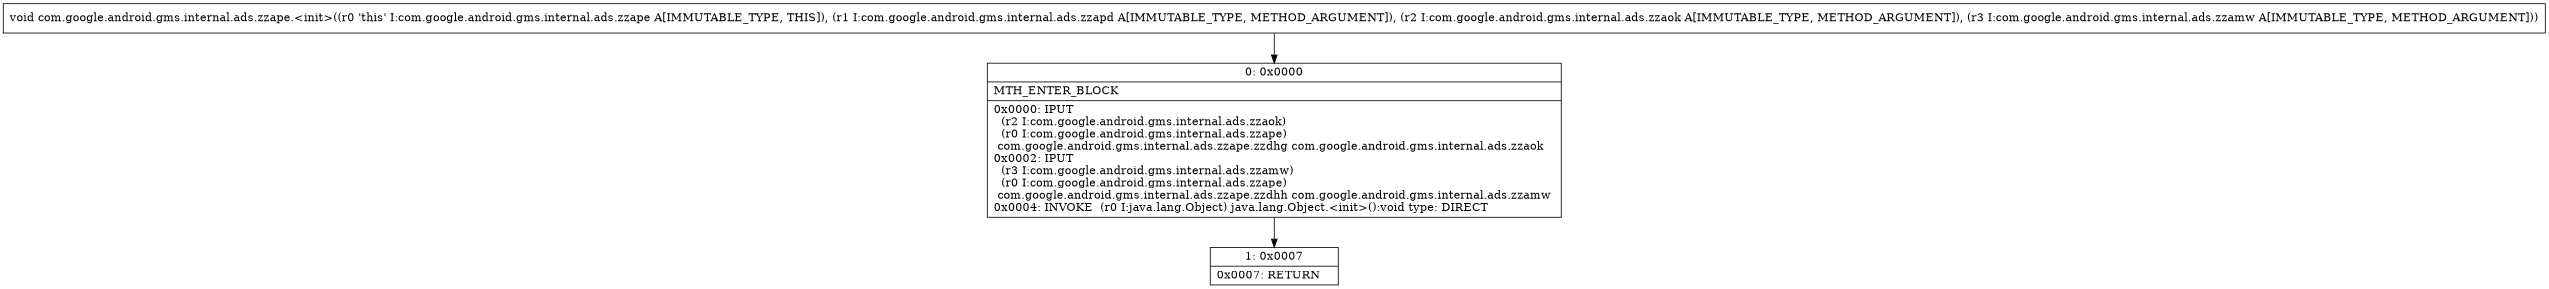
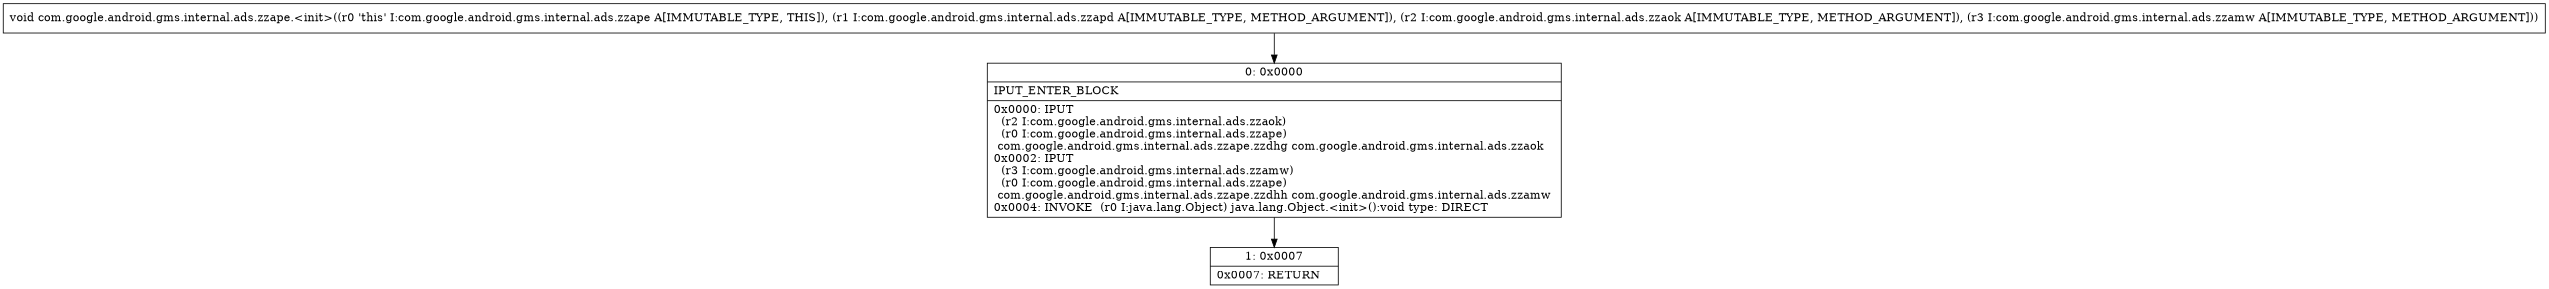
node "0: 0x0000": text "MTH_ENTER_BLOCK" -> "IPUT_ENTER_BLOCK"
